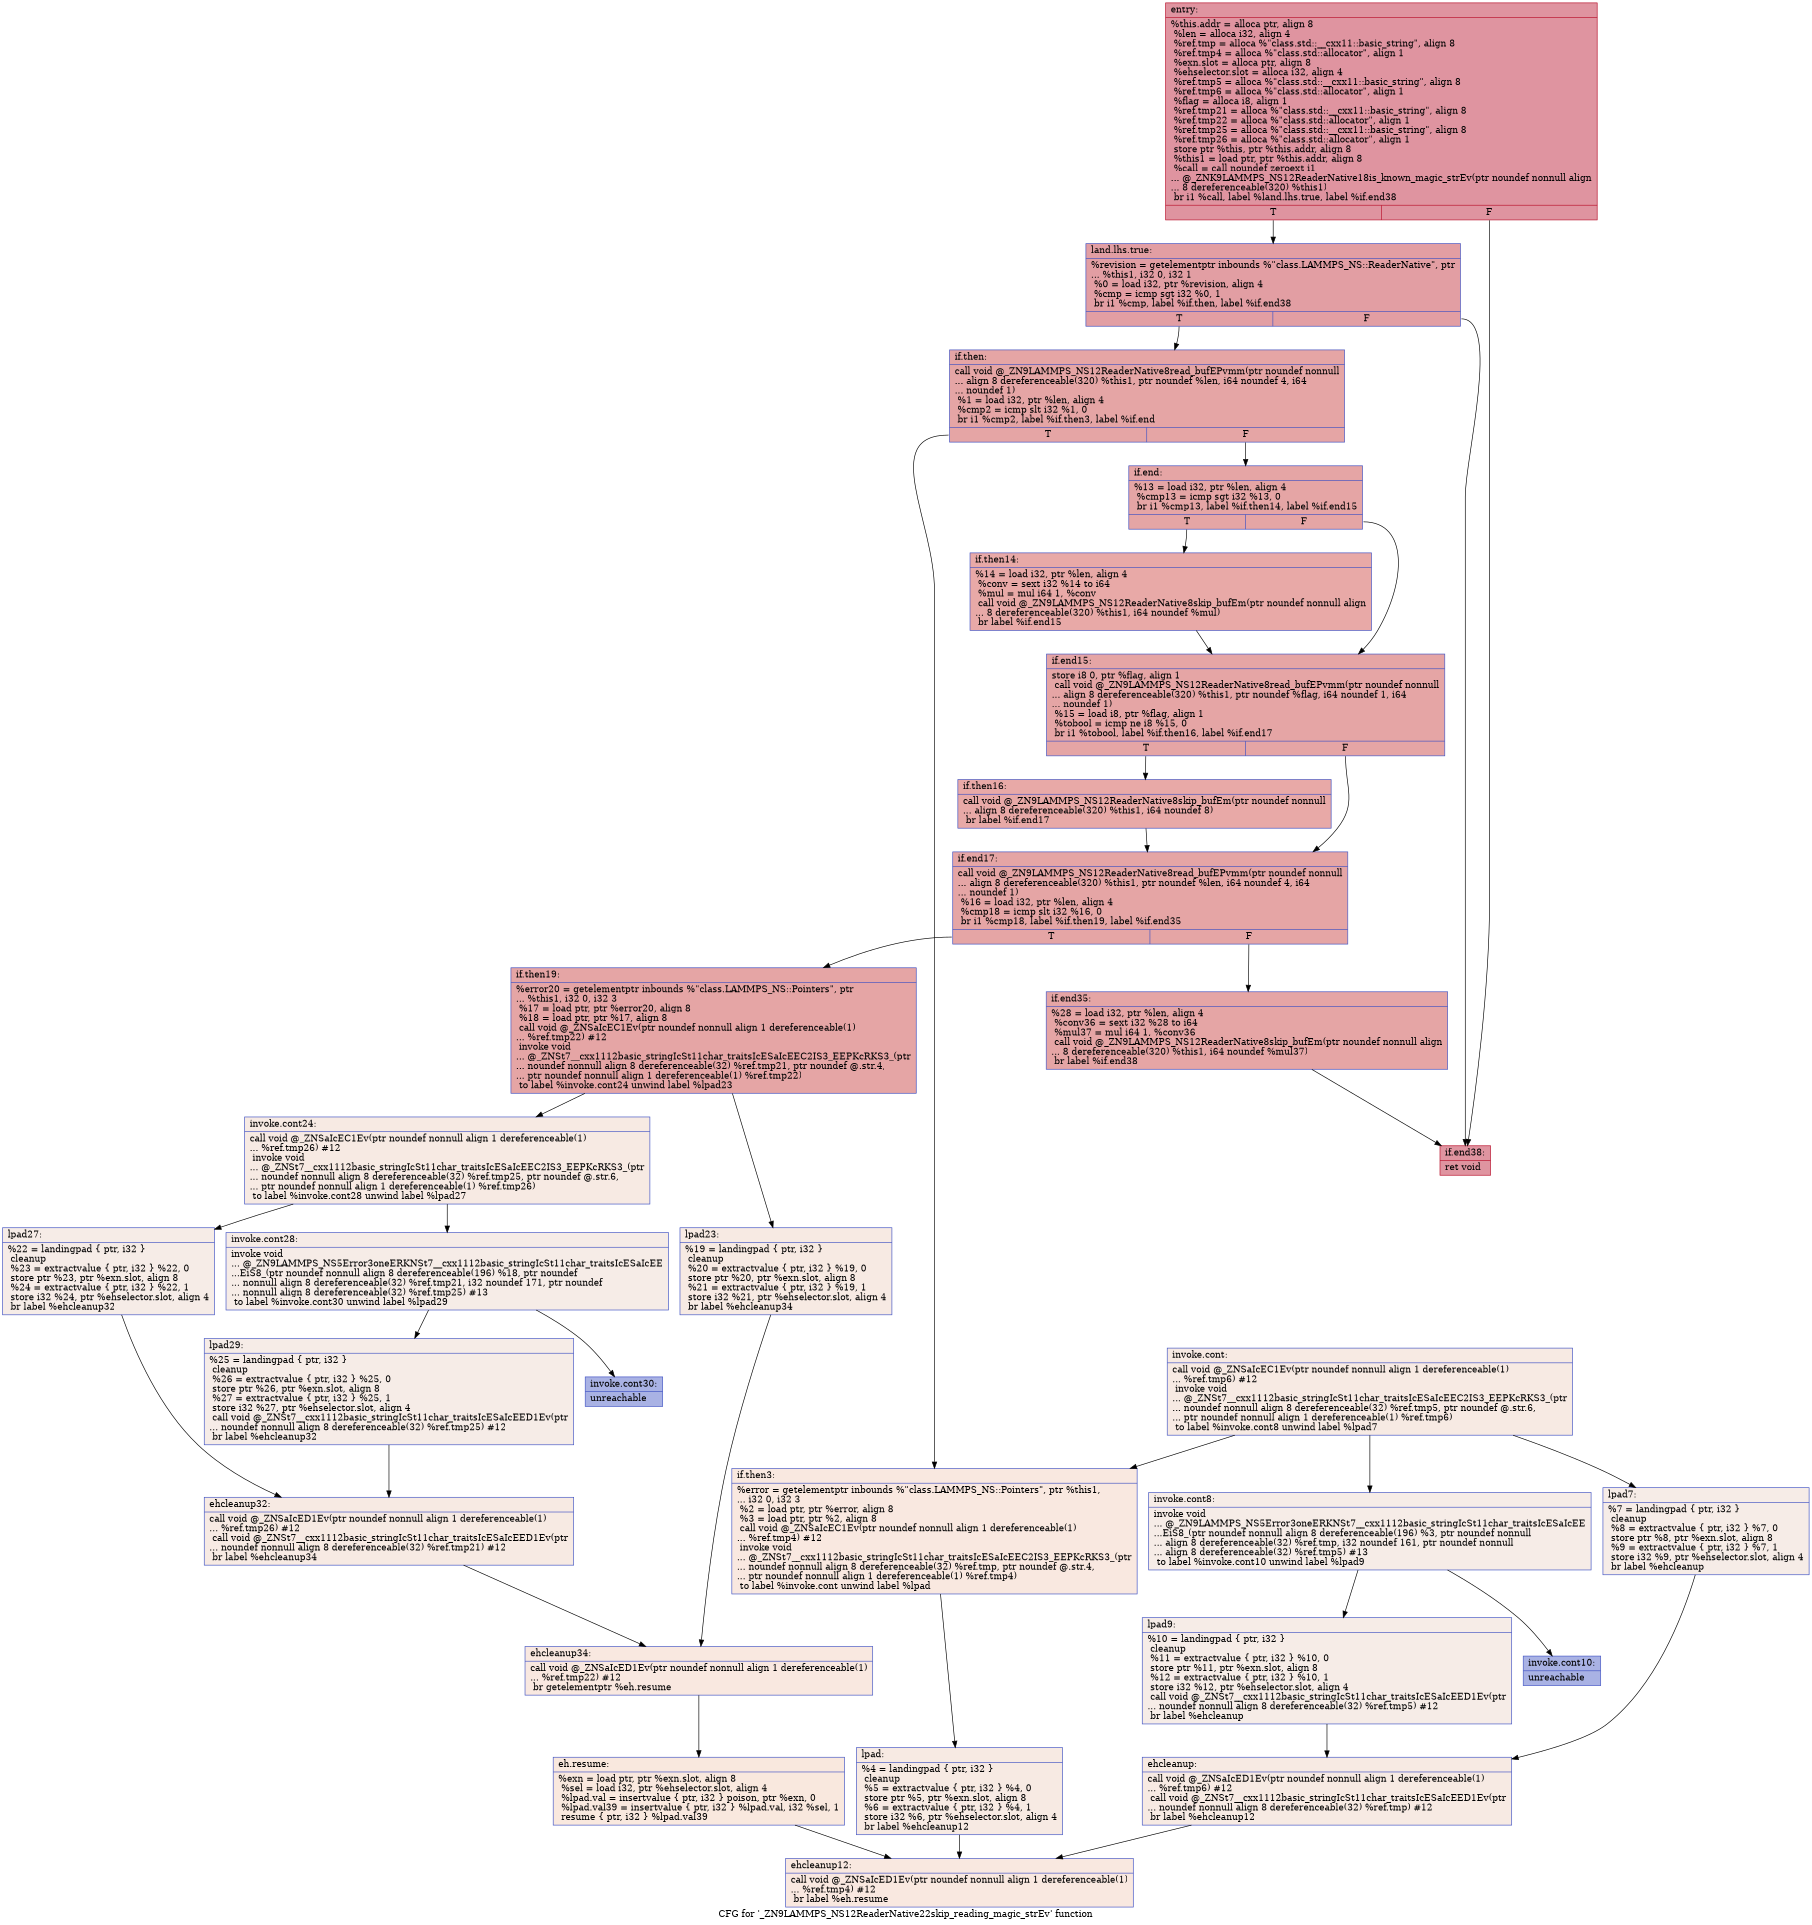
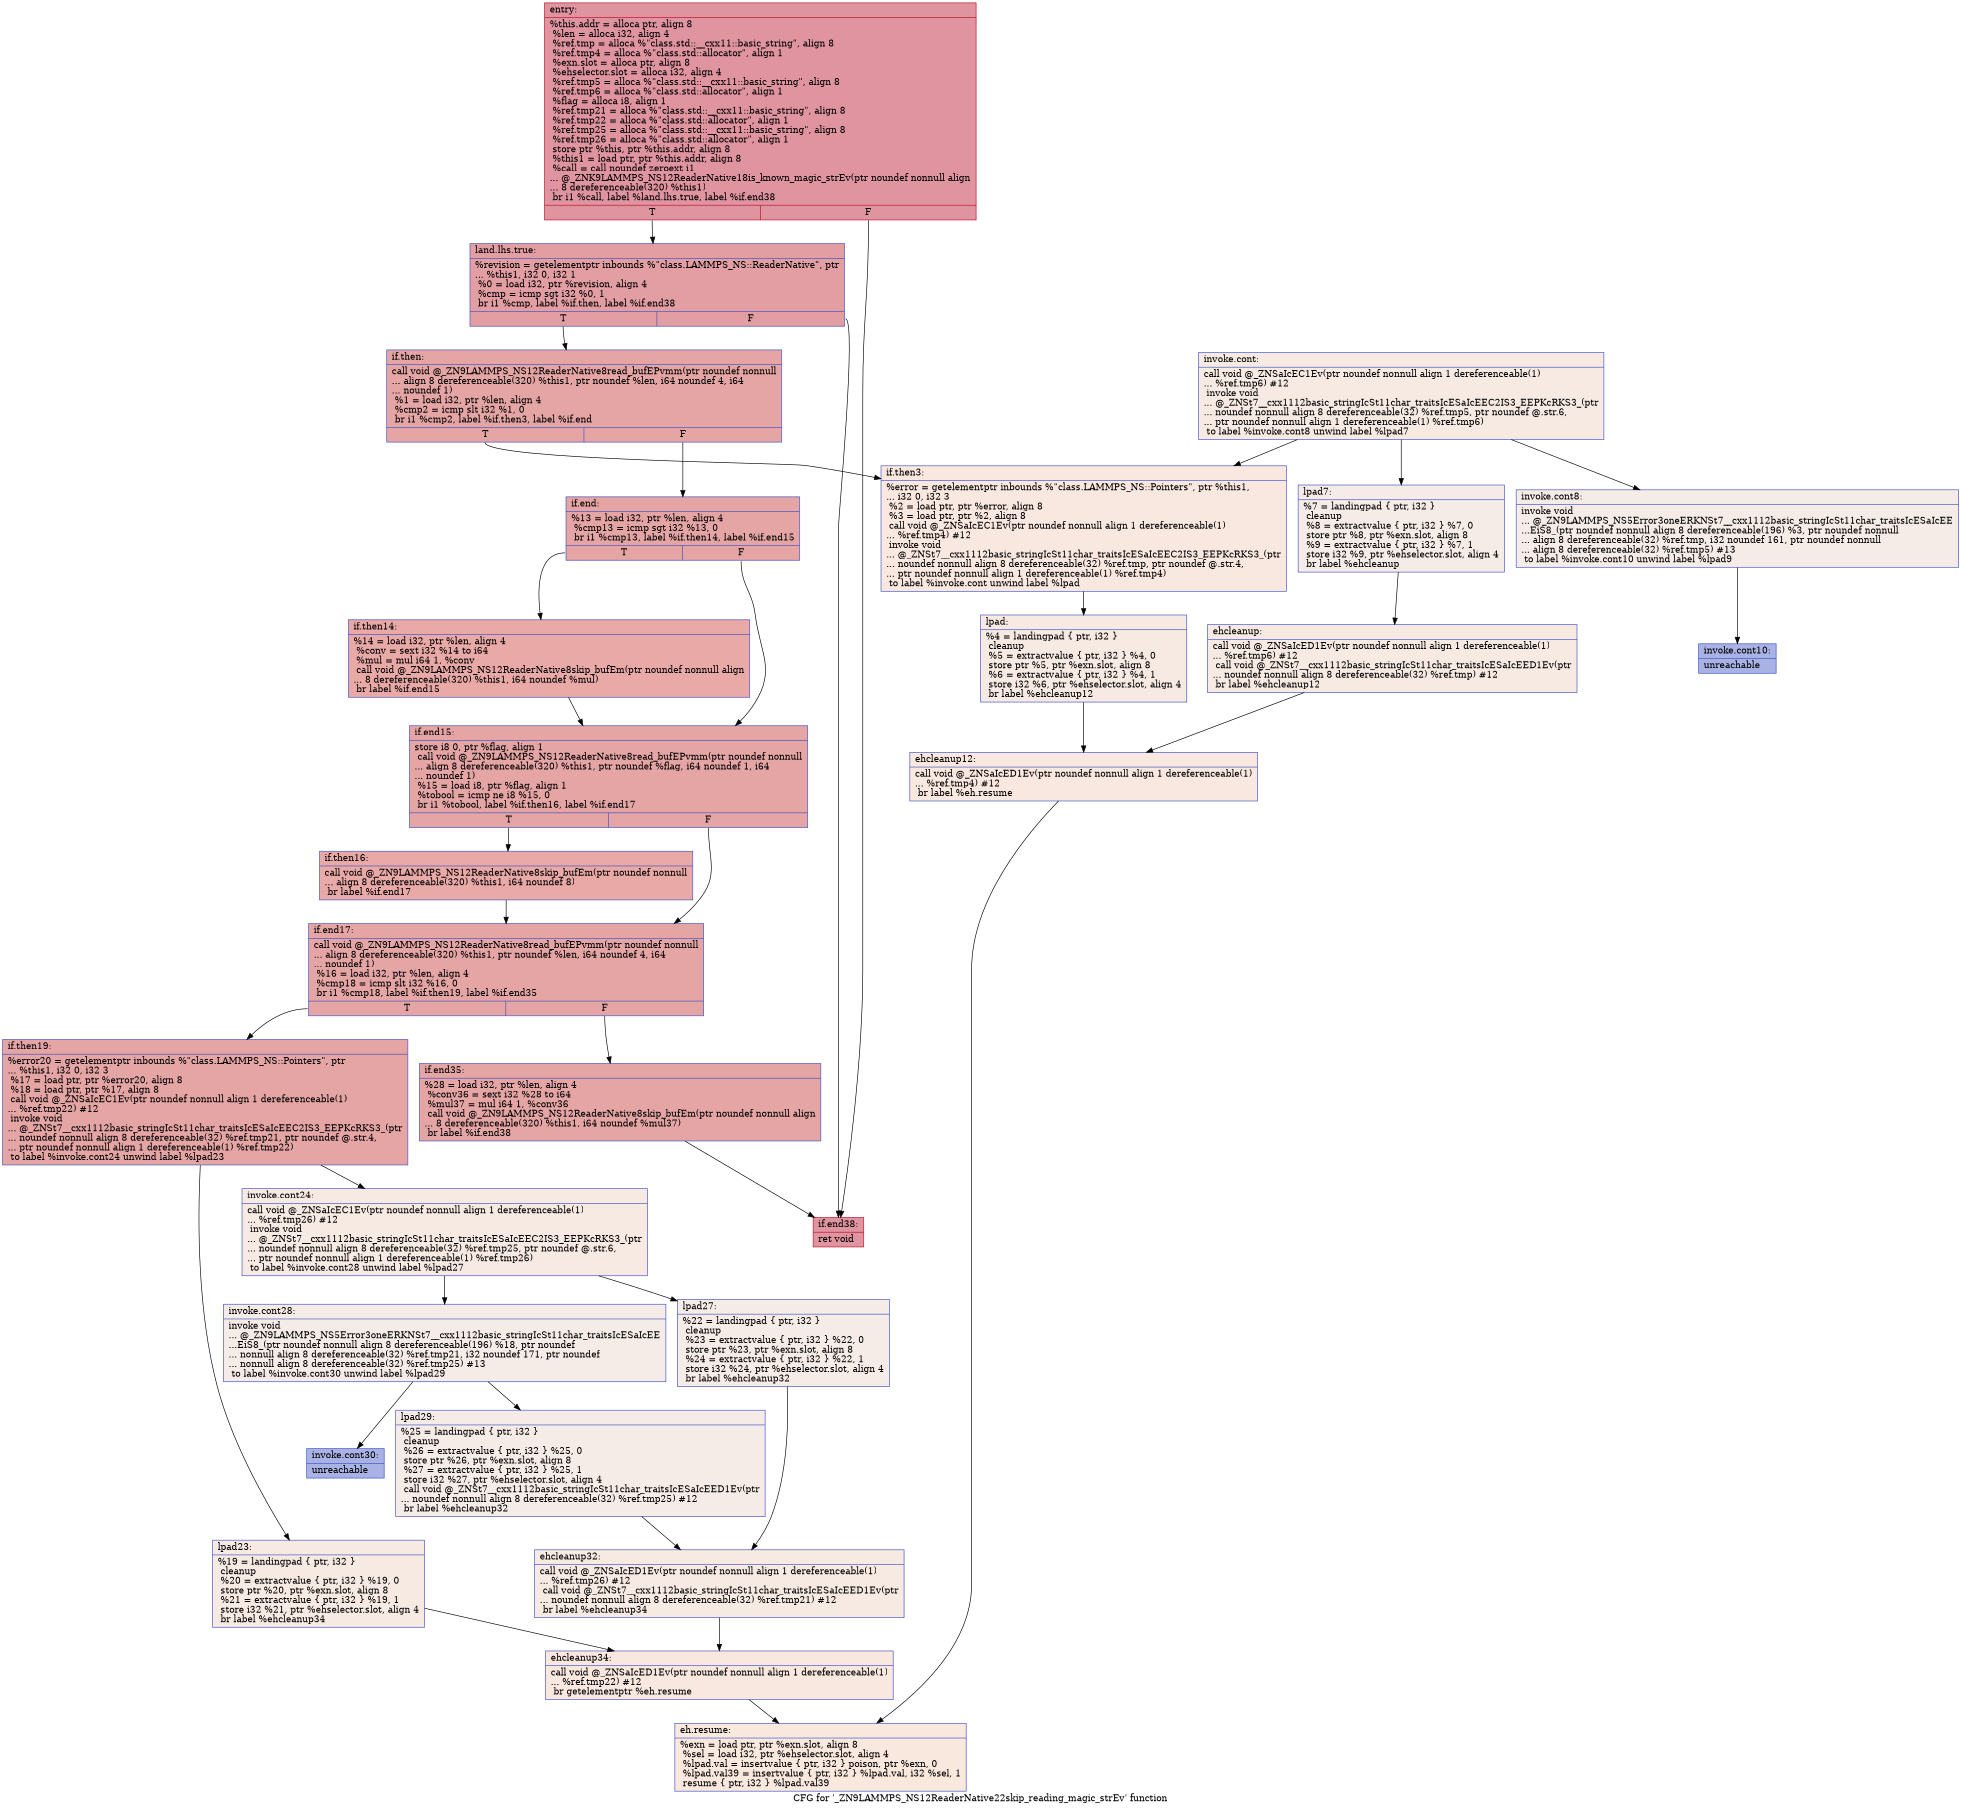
node "lpad9:": removed
edge "eh.resume:" -> "ehcleanup12:": reversed
